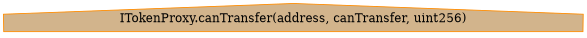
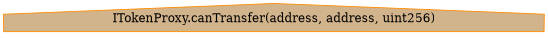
node "ITokenProxy.canTransfer(address, canTransfer, uint256)": label "ITokenProxy.canTransfer(address, canTransfer, uint256)" -> "ITokenProxy.canTransfer(address, address, uint256)"
